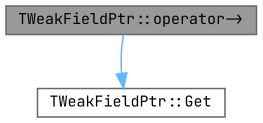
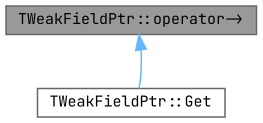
edge "TWeakFieldPtr::operator->" -> "TWeakFieldPtr::Get": reversed
